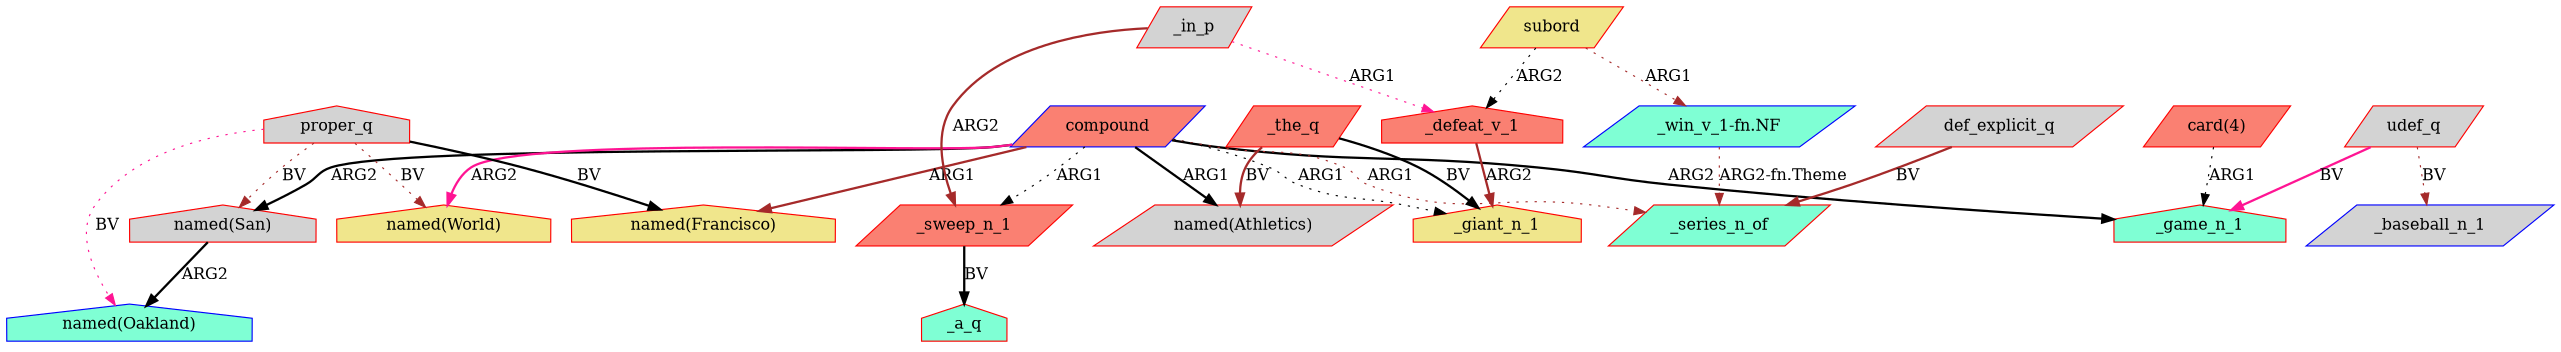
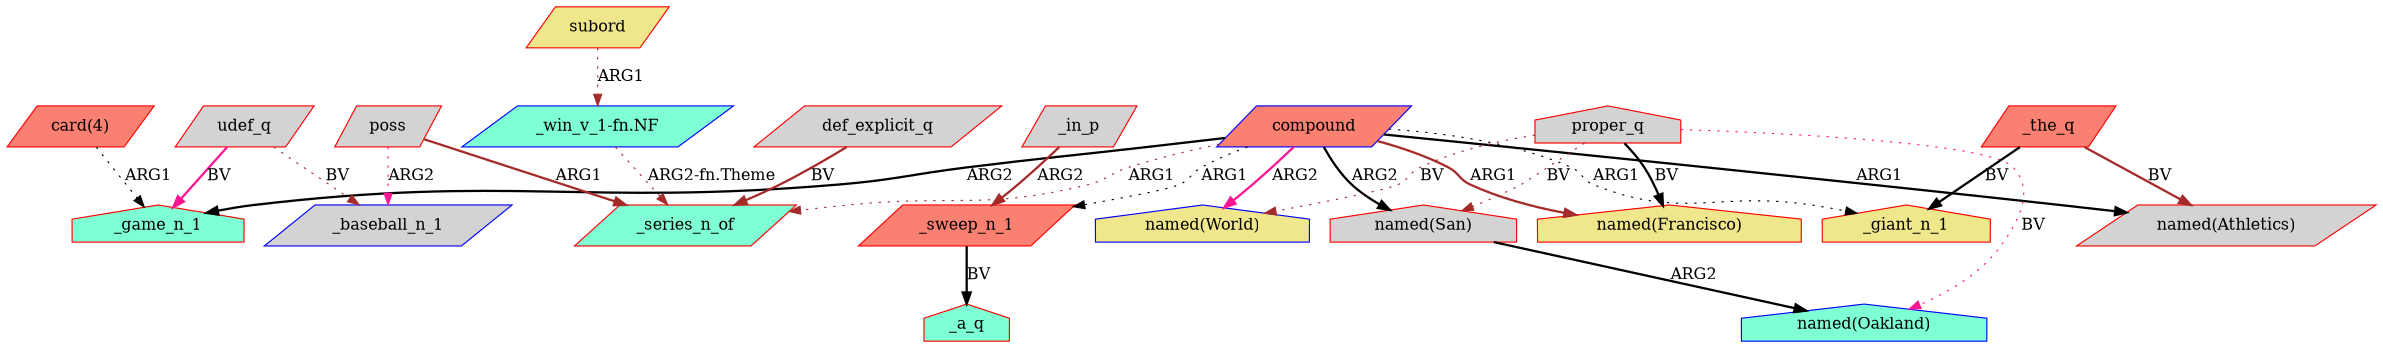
node "poss": added
node "_defeat_v_1": removed
node "named(World)": color red -> blue
